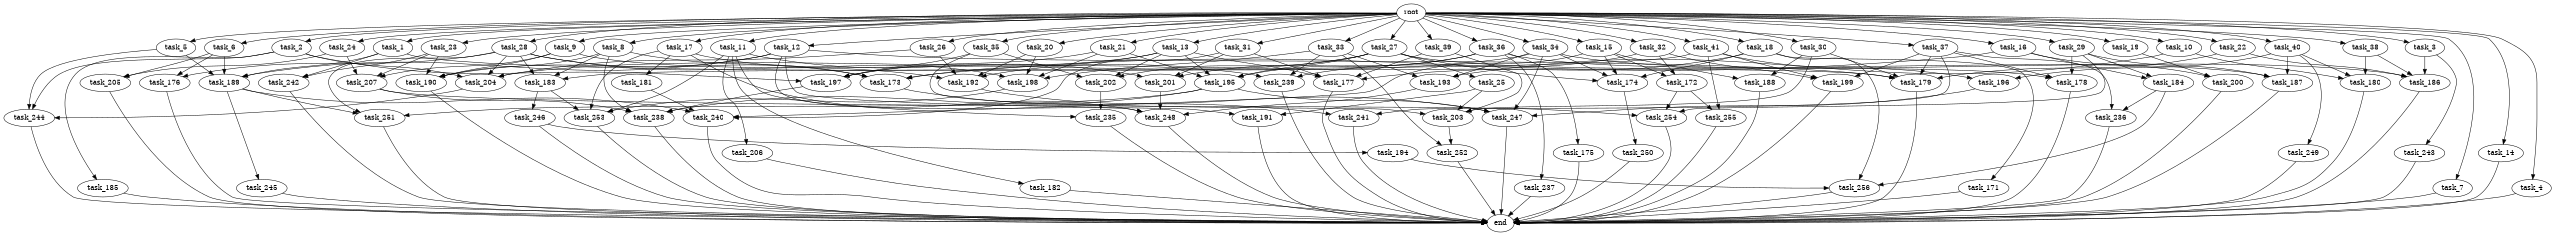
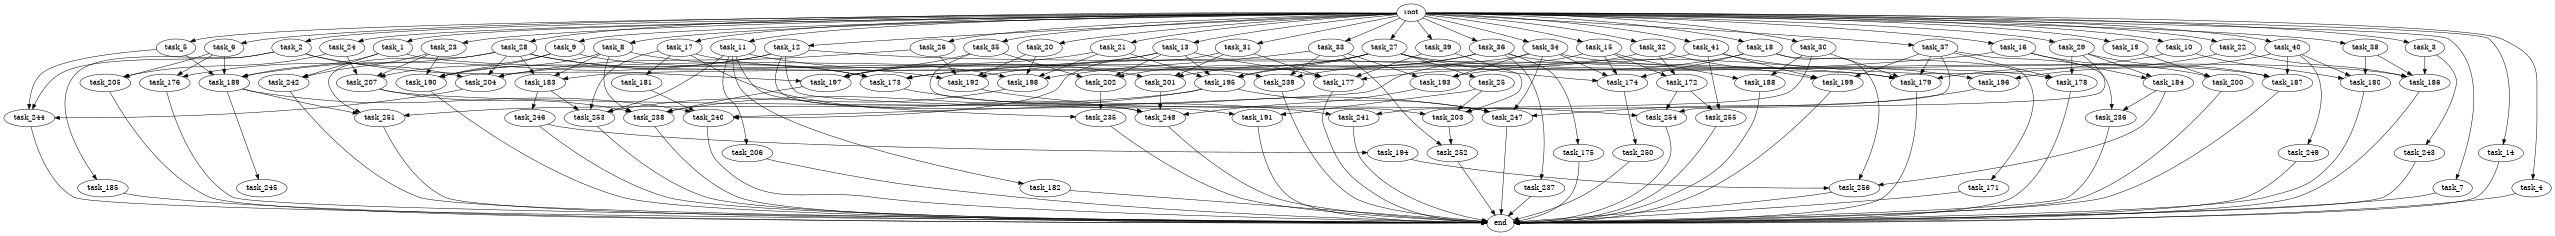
edge "task_245" -> "end": removed
